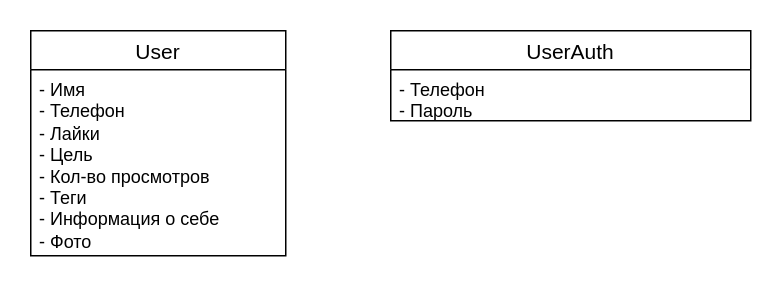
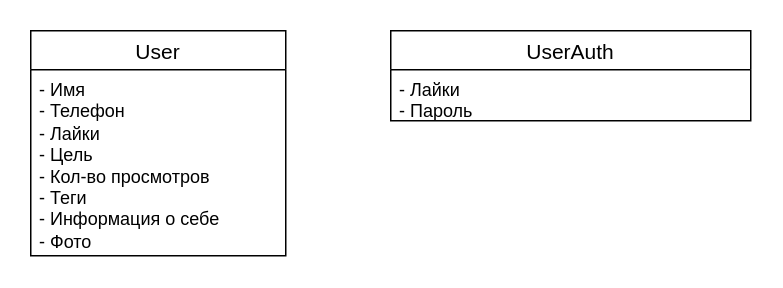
node "- Телефон - Пароль": label "- Телефон - Пароль" -> "- Лайки - Пароль"
